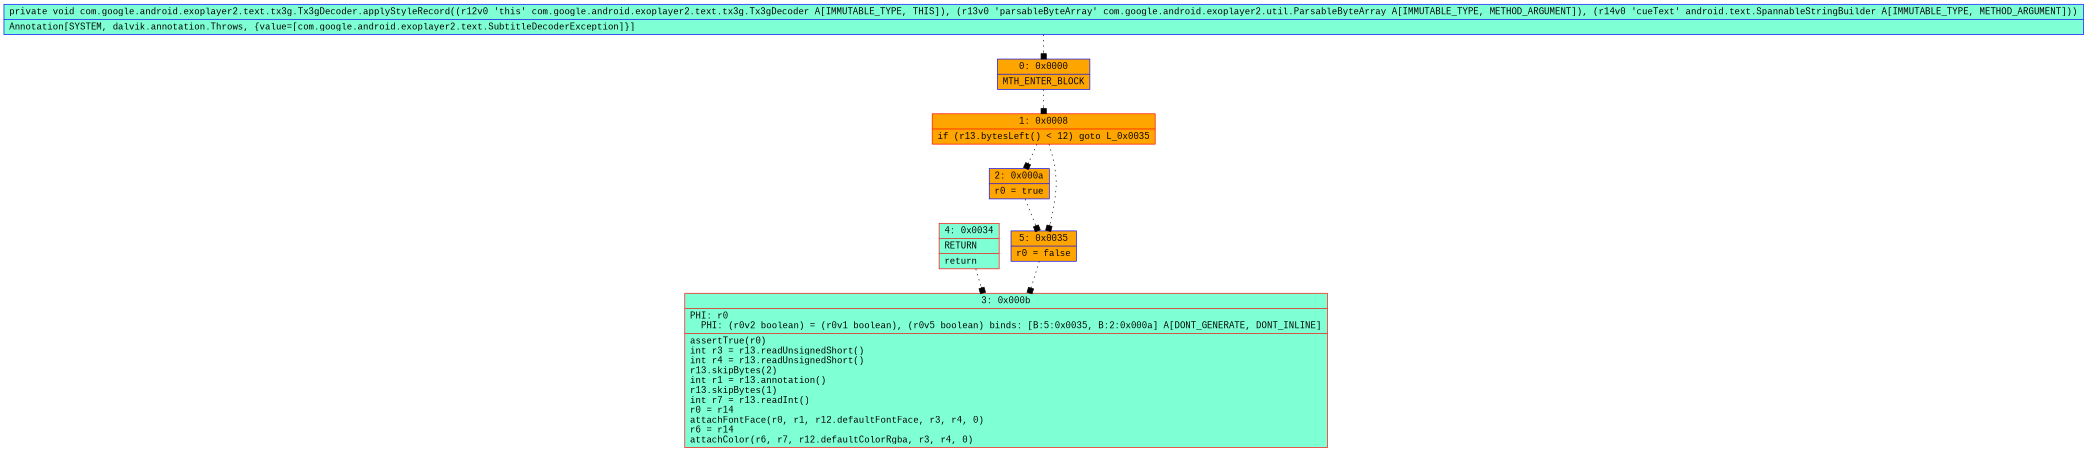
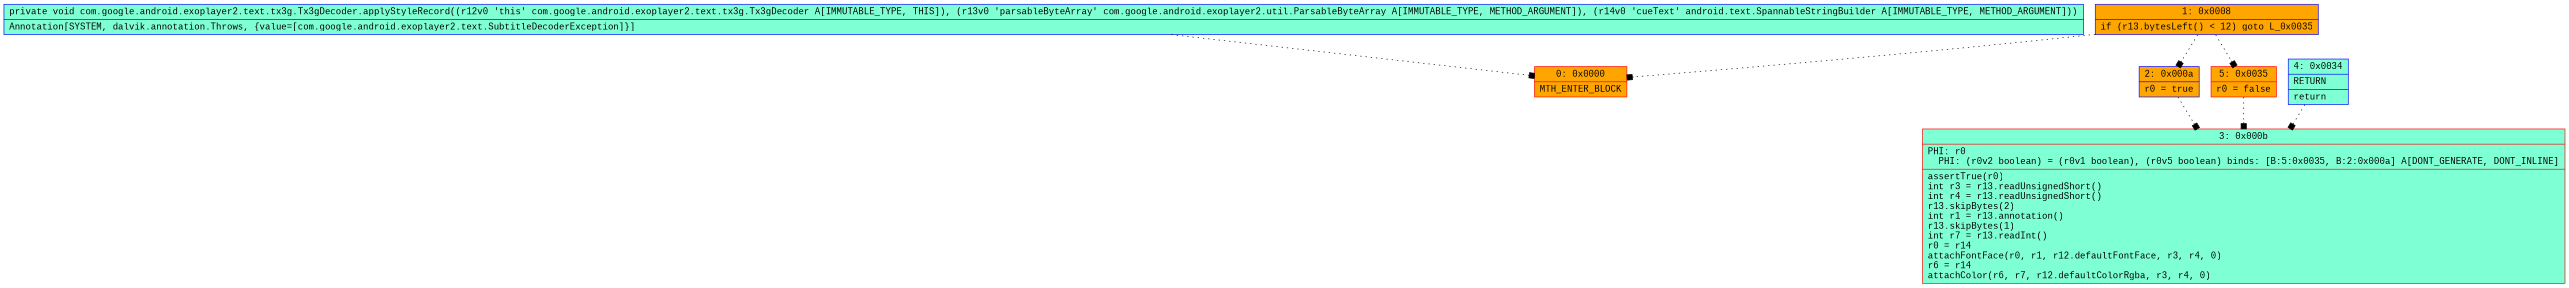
node "0: 0x0000": color blue -> red
edge "0: 0x0000" -> "1: 0x0008": reversed
node "1: 0x0008": color red -> blue
edge "2: 0x000a" -> "5: 0x0035": now "2: 0x000a" -> "3: 0x000b"
node "4: 0x0034": color red -> blue
node "5: 0x0035": color blue -> red
